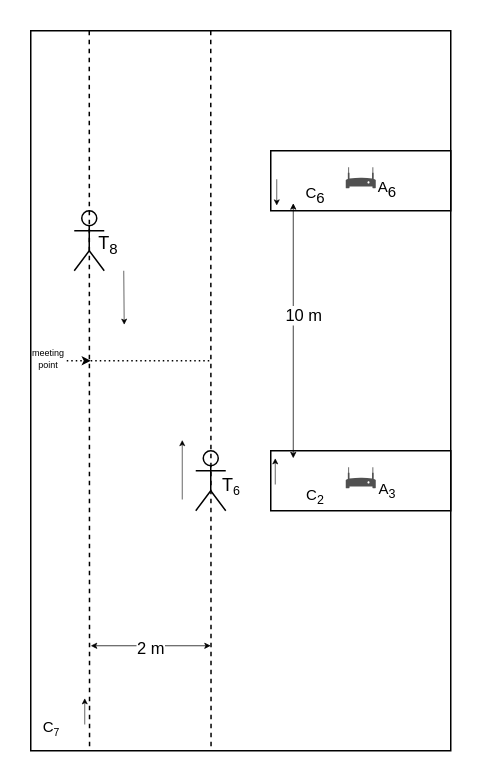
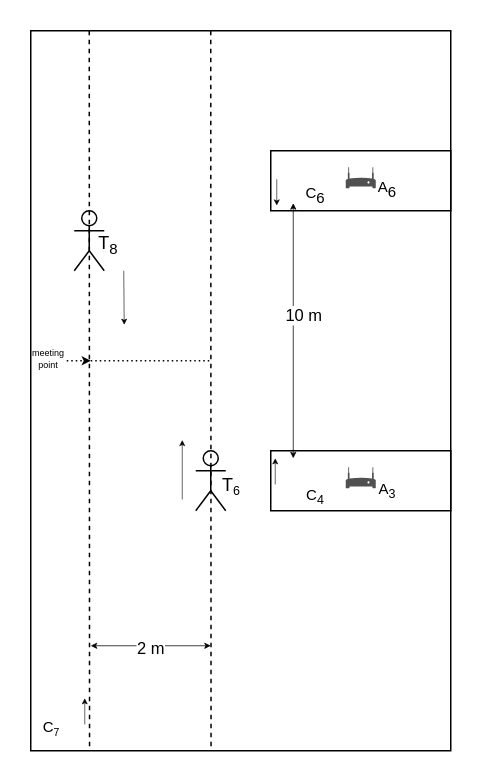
node "C2": label "C2" -> "C4"
